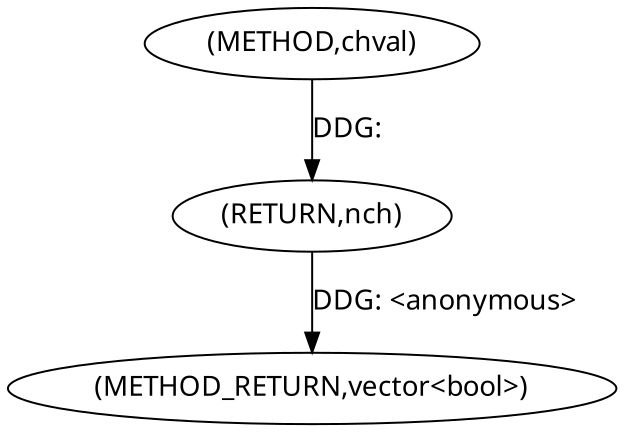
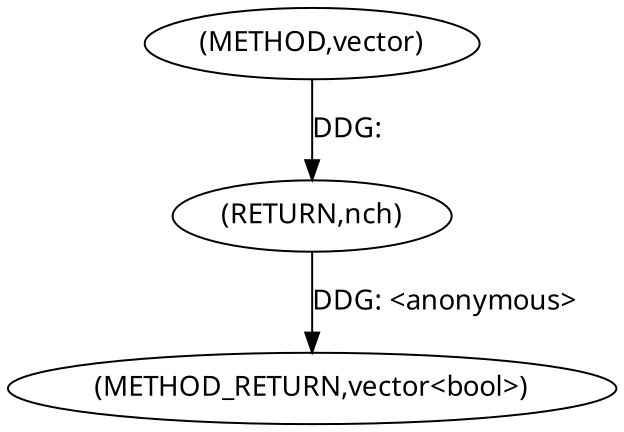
node "(METHOD,chval)": label "(METHOD,chval)" -> "(METHOD,vector)"
